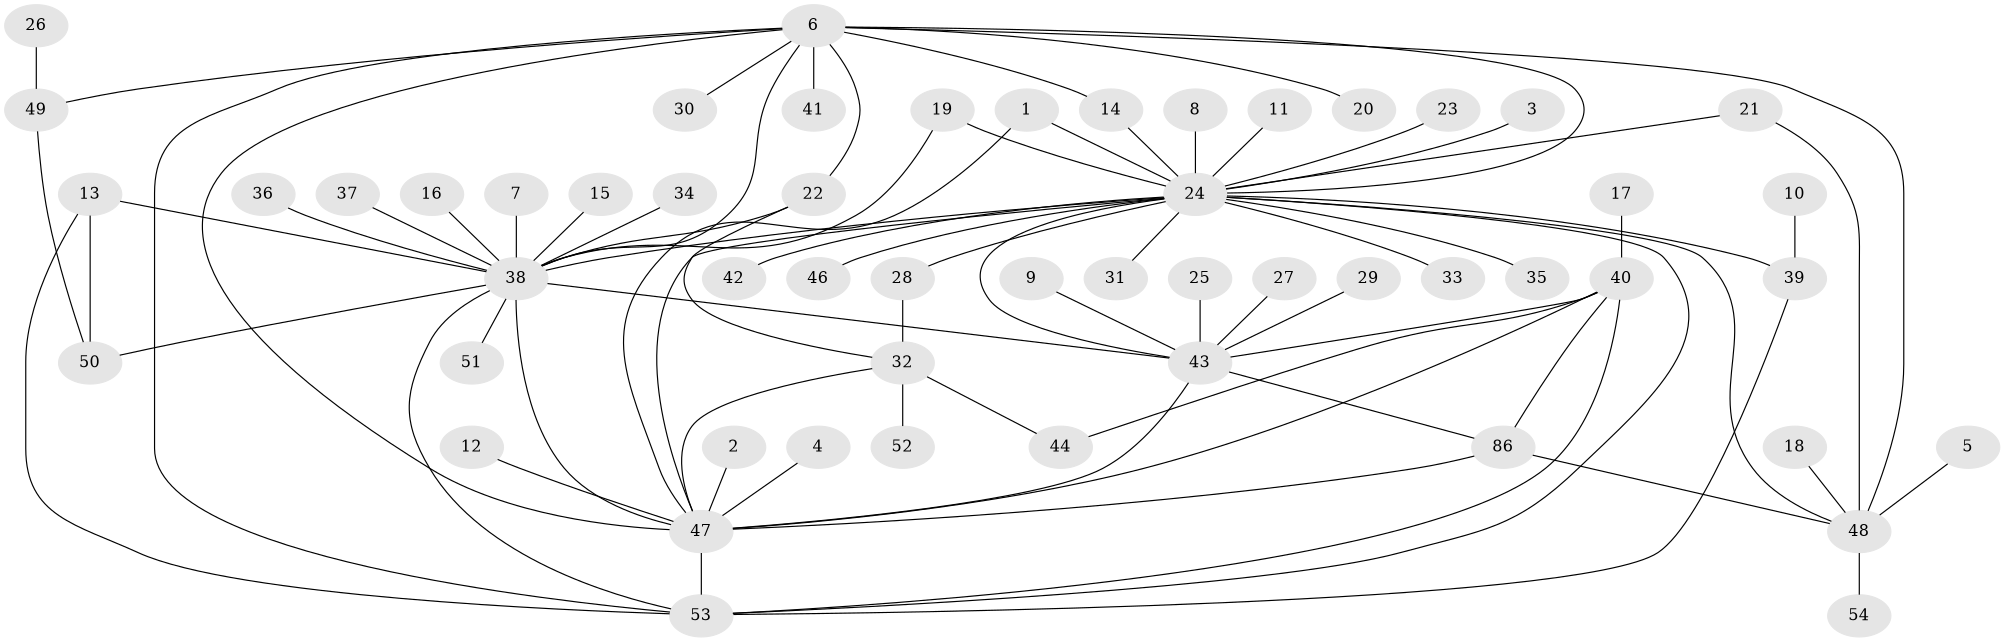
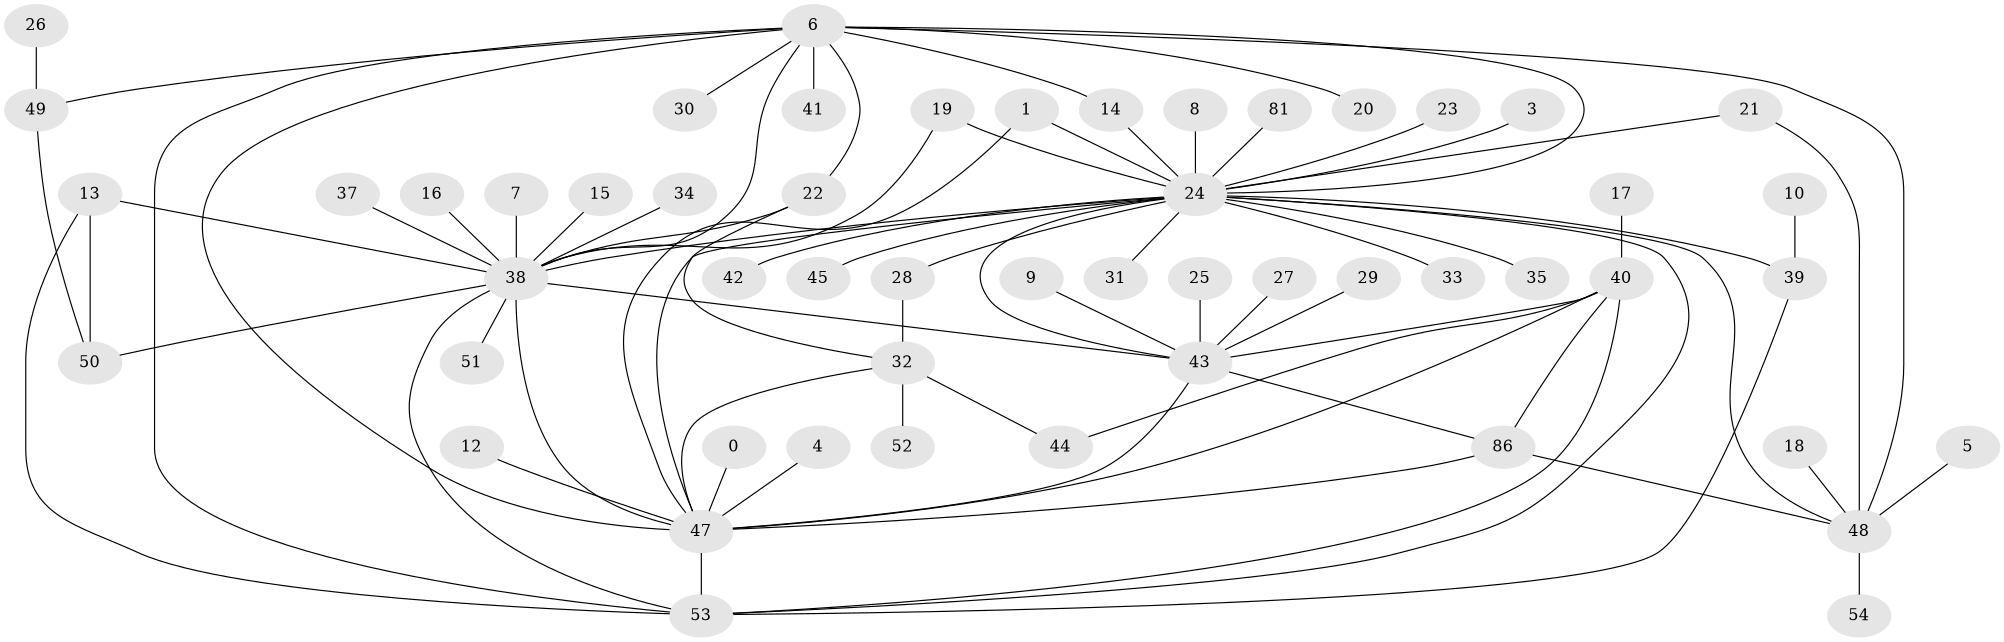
node "11": label "11" -> "81"
node "36": removed
node "46": label "46" -> "45"
node "2": label "2" -> "0"
